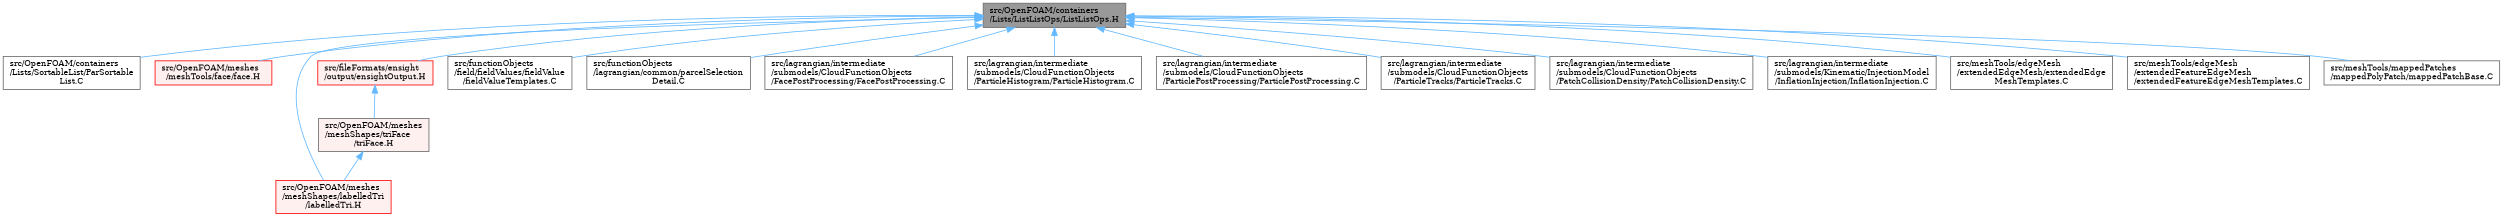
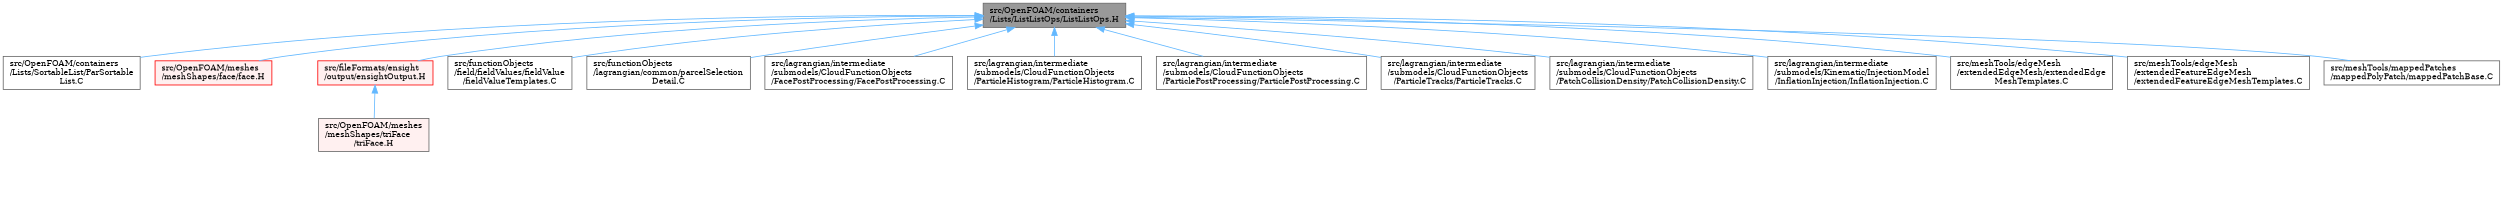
node "src/OpenFOAM/meshes /meshTools/face/face.H": label "src/OpenFOAM/meshes /meshTools/face/face.H" -> "src/OpenFOAM/meshes /meshShapes/face/face.H"
node "src/OpenFOAM/meshes /meshShapes/labelledTri /labelledTri.H": removed
